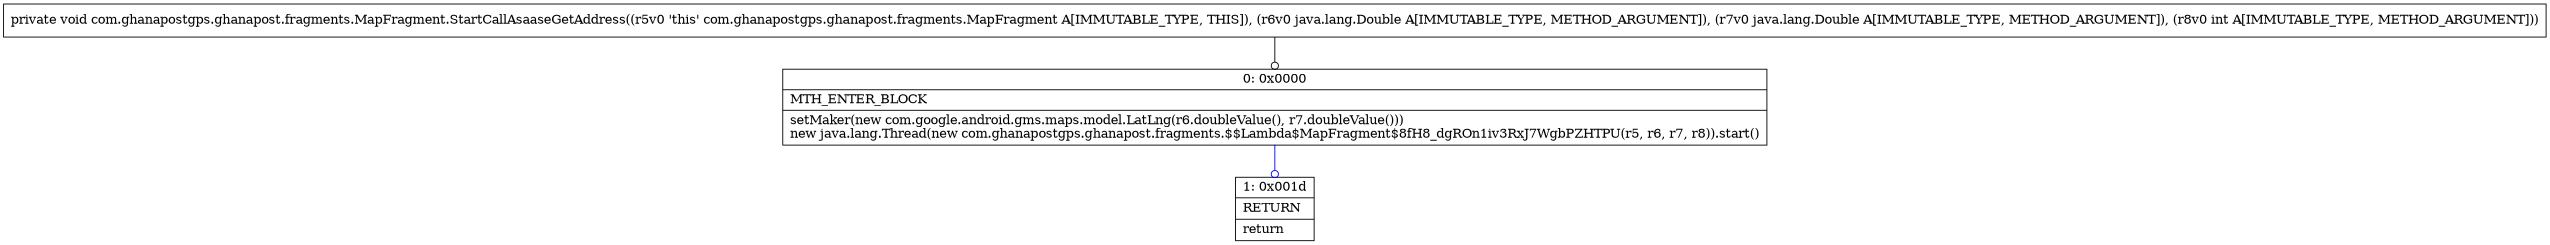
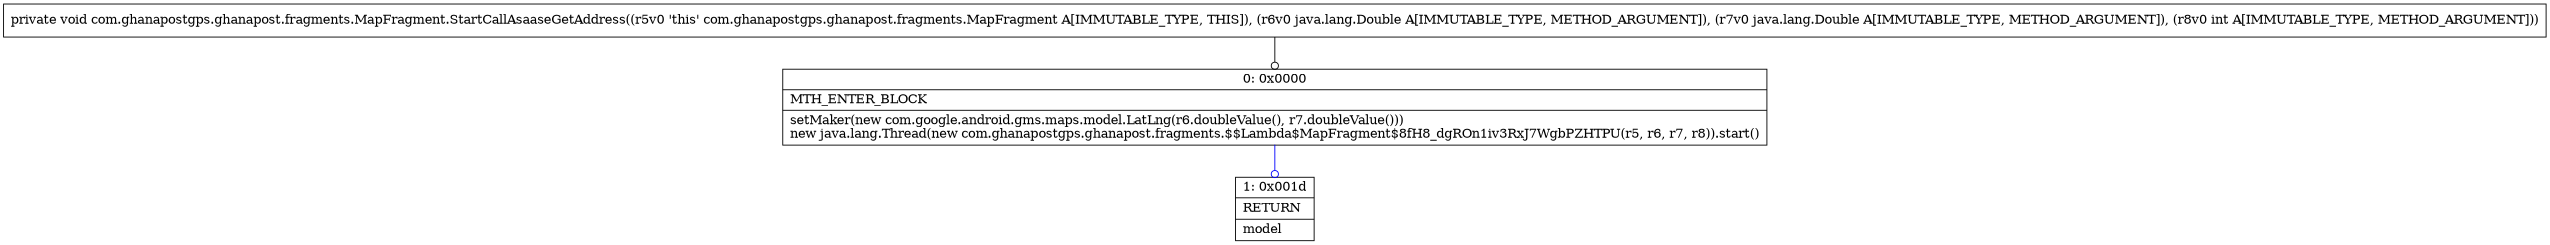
node "1: 0x001d": text "return" -> "model"
